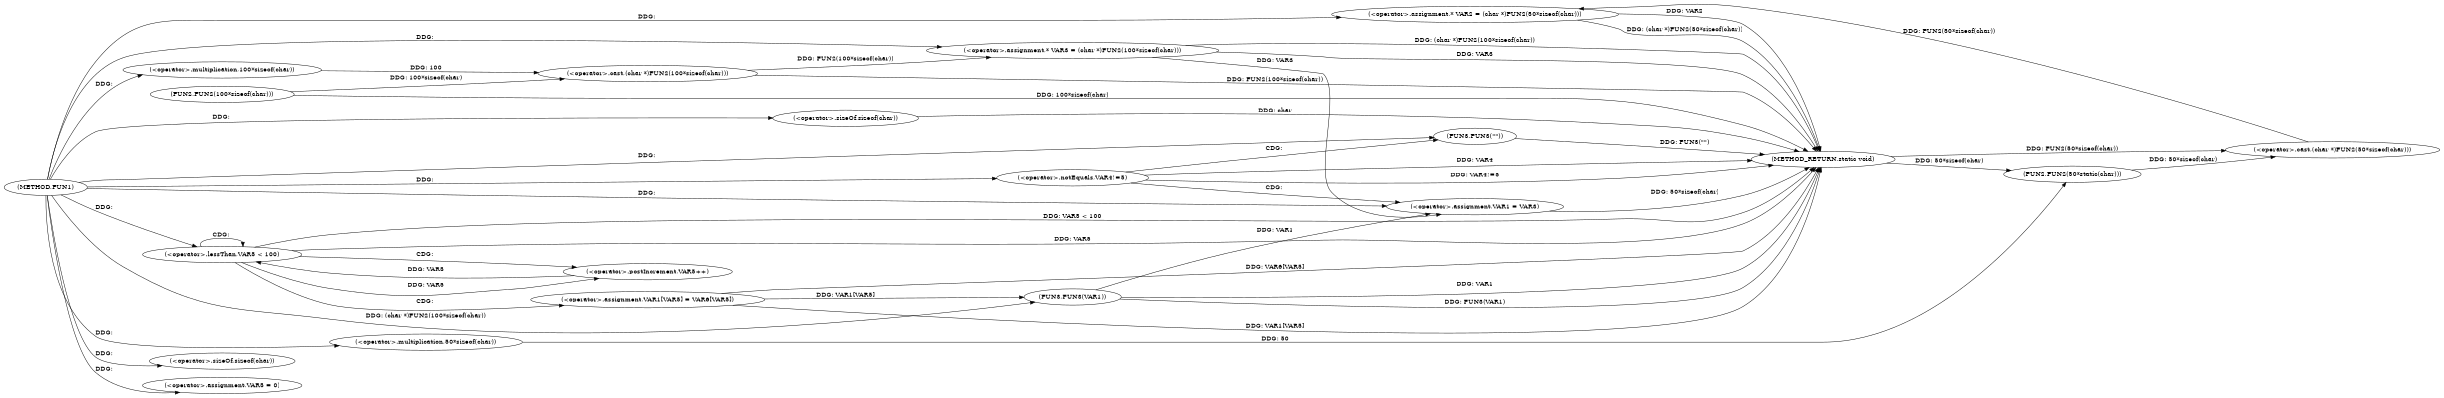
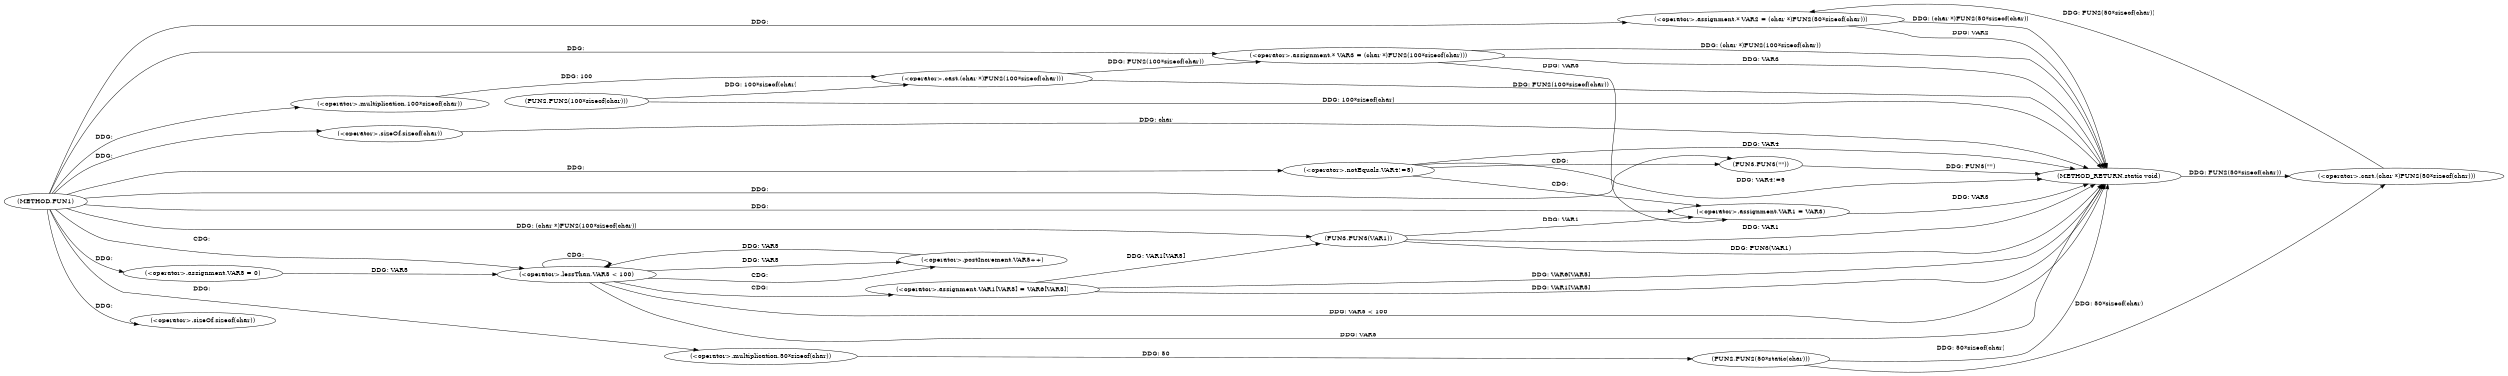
edge "(METHOD_RETURN,static void)" -> "(FUN2,FUN2(50*static(char)))": reversed
edge "(<operator>.assignment,VAR1 = VAR3)" -> "(METHOD_RETURN,static void)": label "DDG: 50*sizeof(char)" -> "DDG: VAR3"
edge "(METHOD,FUN1)" -> "(<operator>.lessThan,VAR5 < 100)": label "DDG: " -> "CDG: "
edge "(<operator>.assignment,VAR5 = 0)" -> "(<operator>.lessThan,VAR5 < 100)": added, label "DDG: VAR5"
